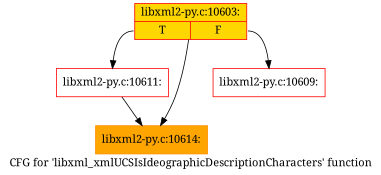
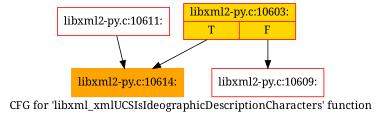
edge "libxml2-py.c:10603:" -> "libxml2-py.c:10611:": removed
